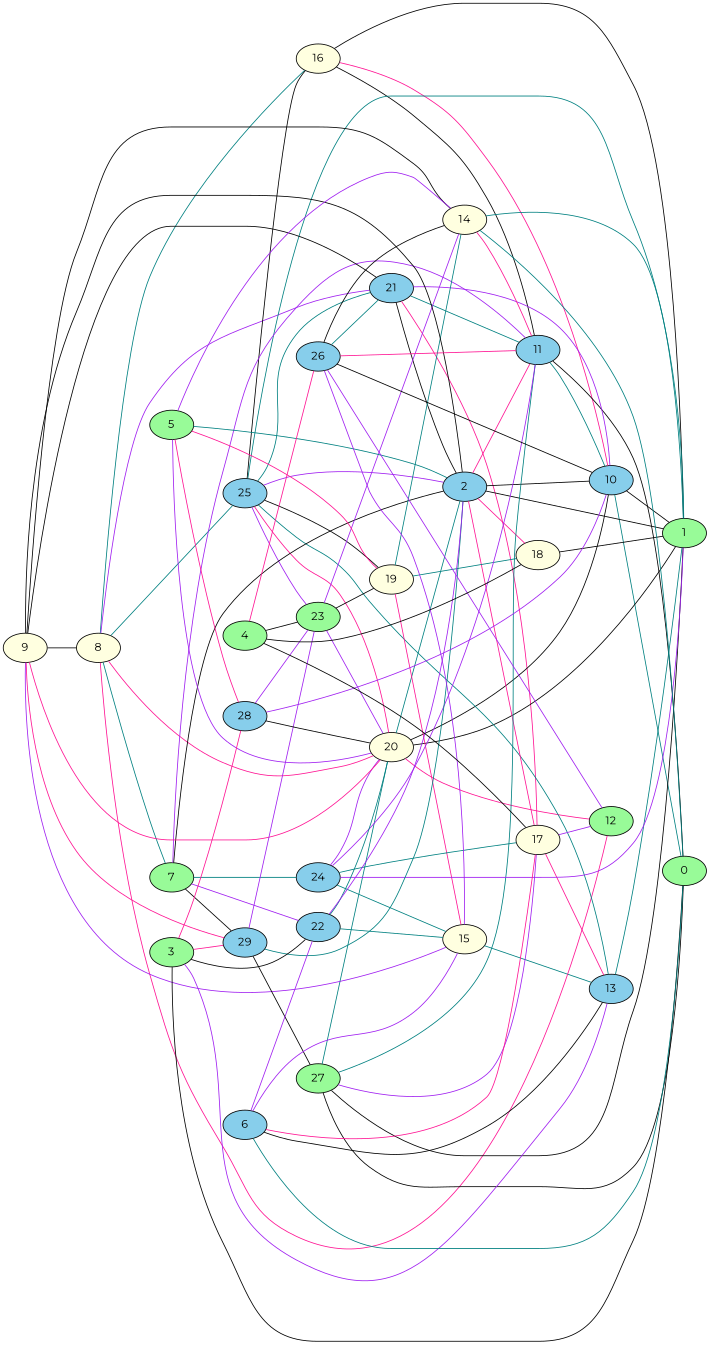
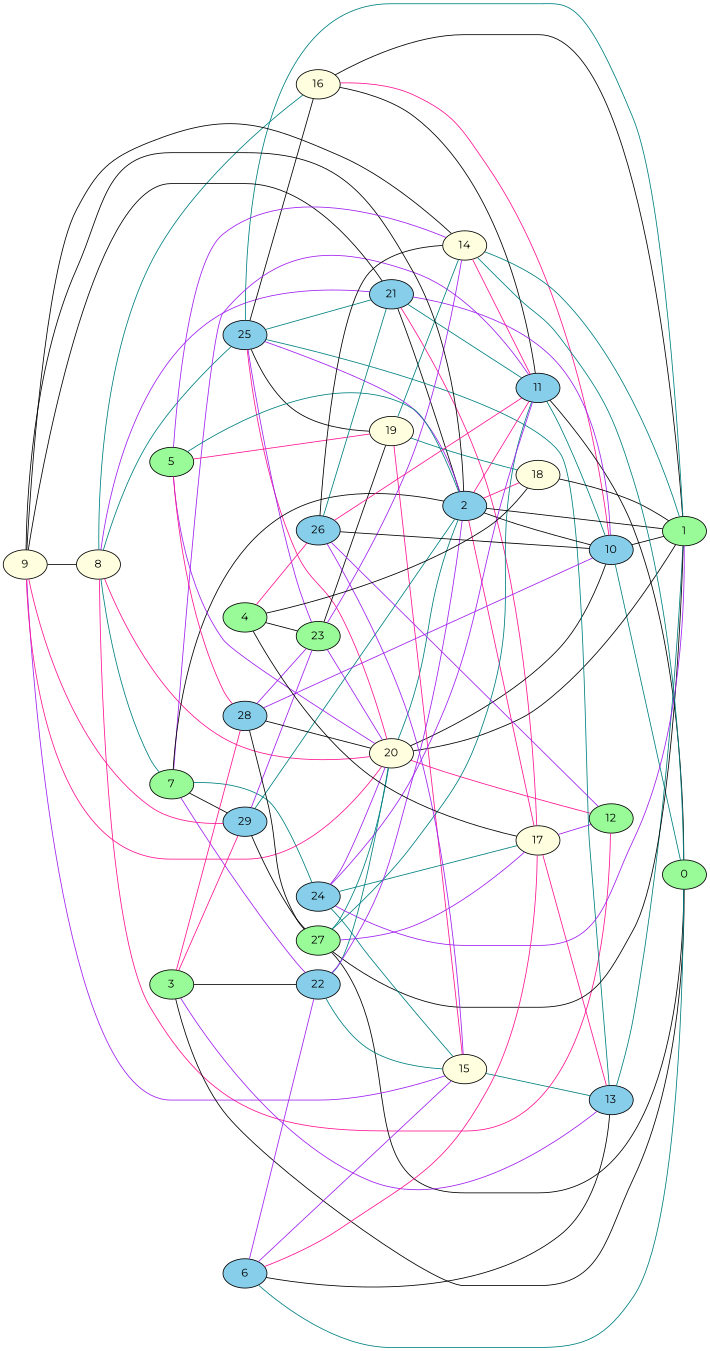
edge "28" -- "27": added
